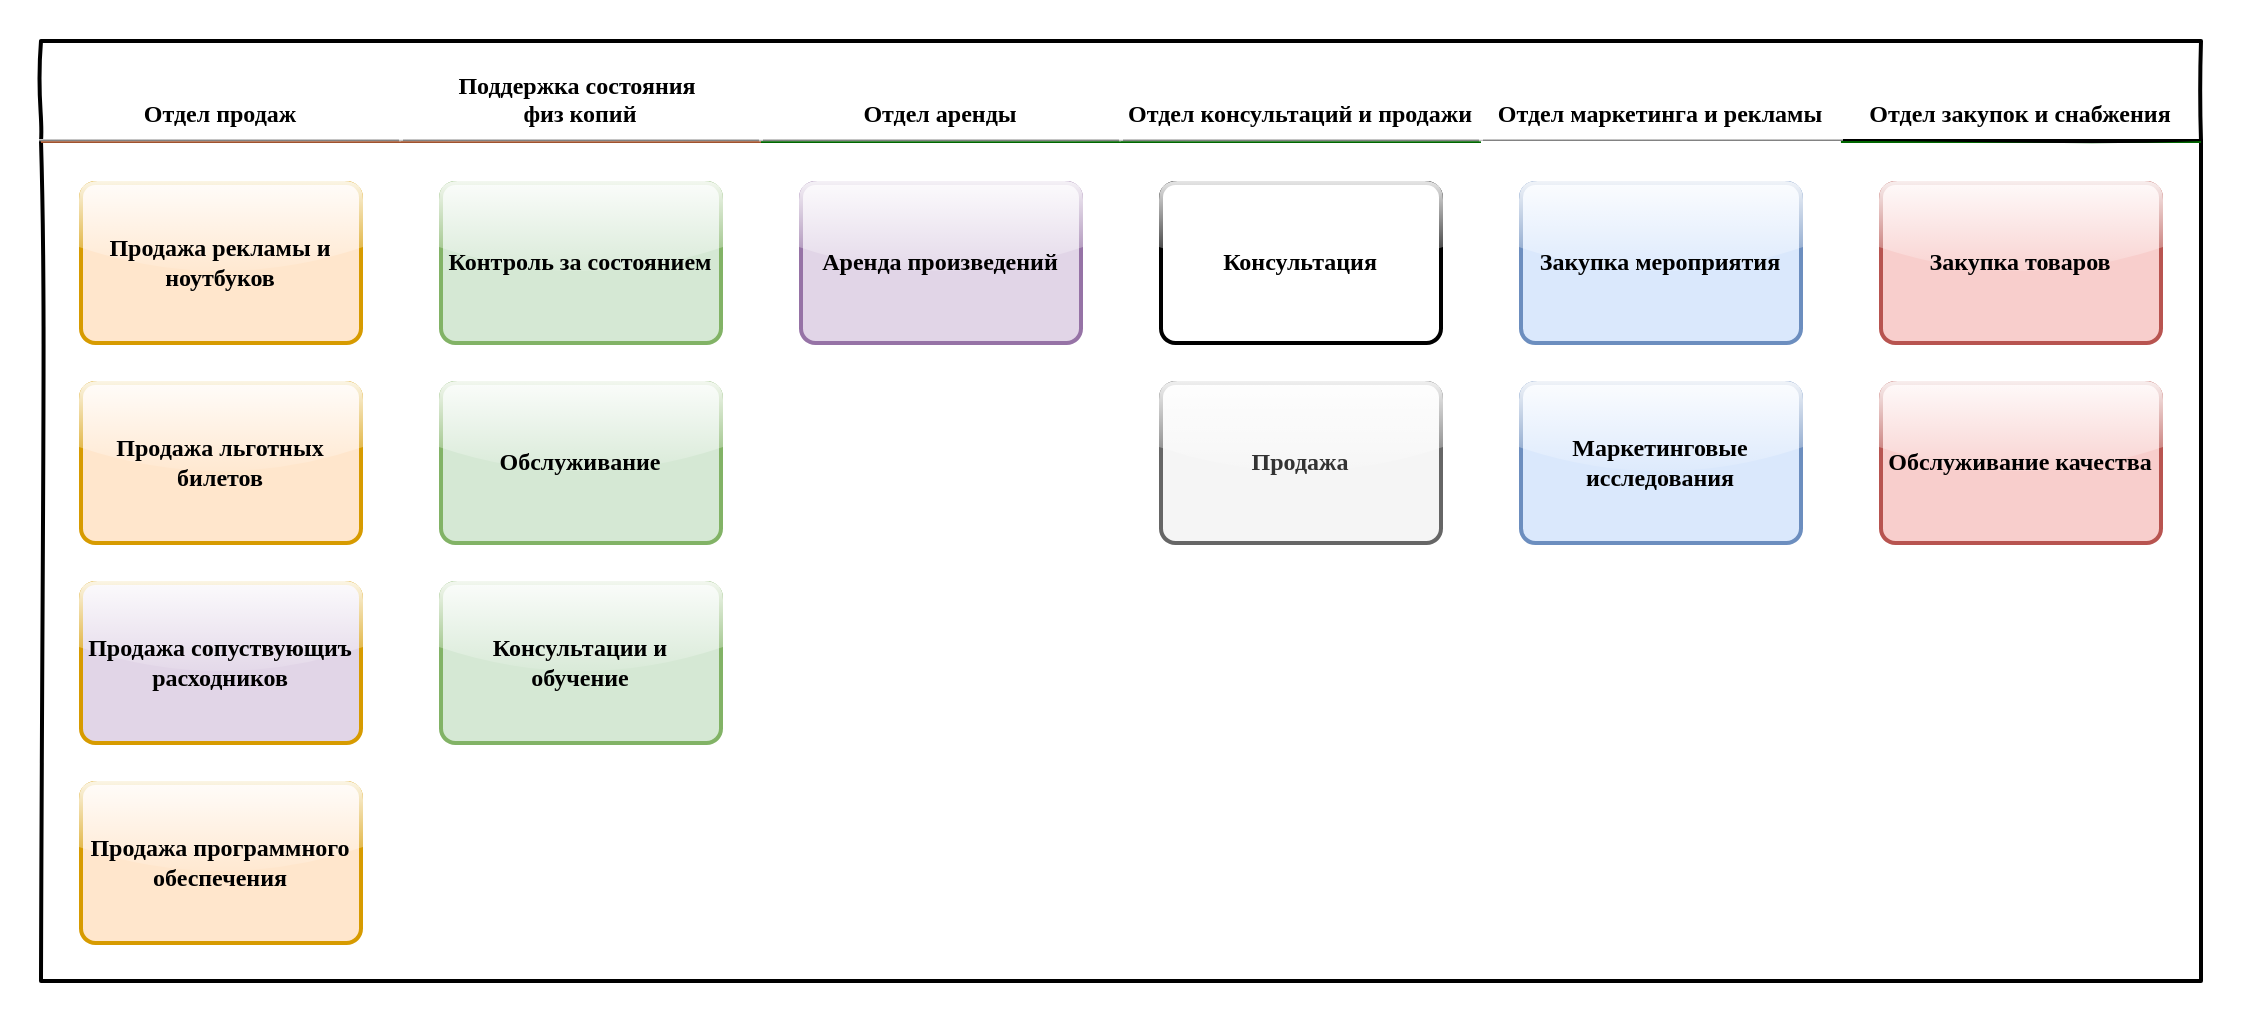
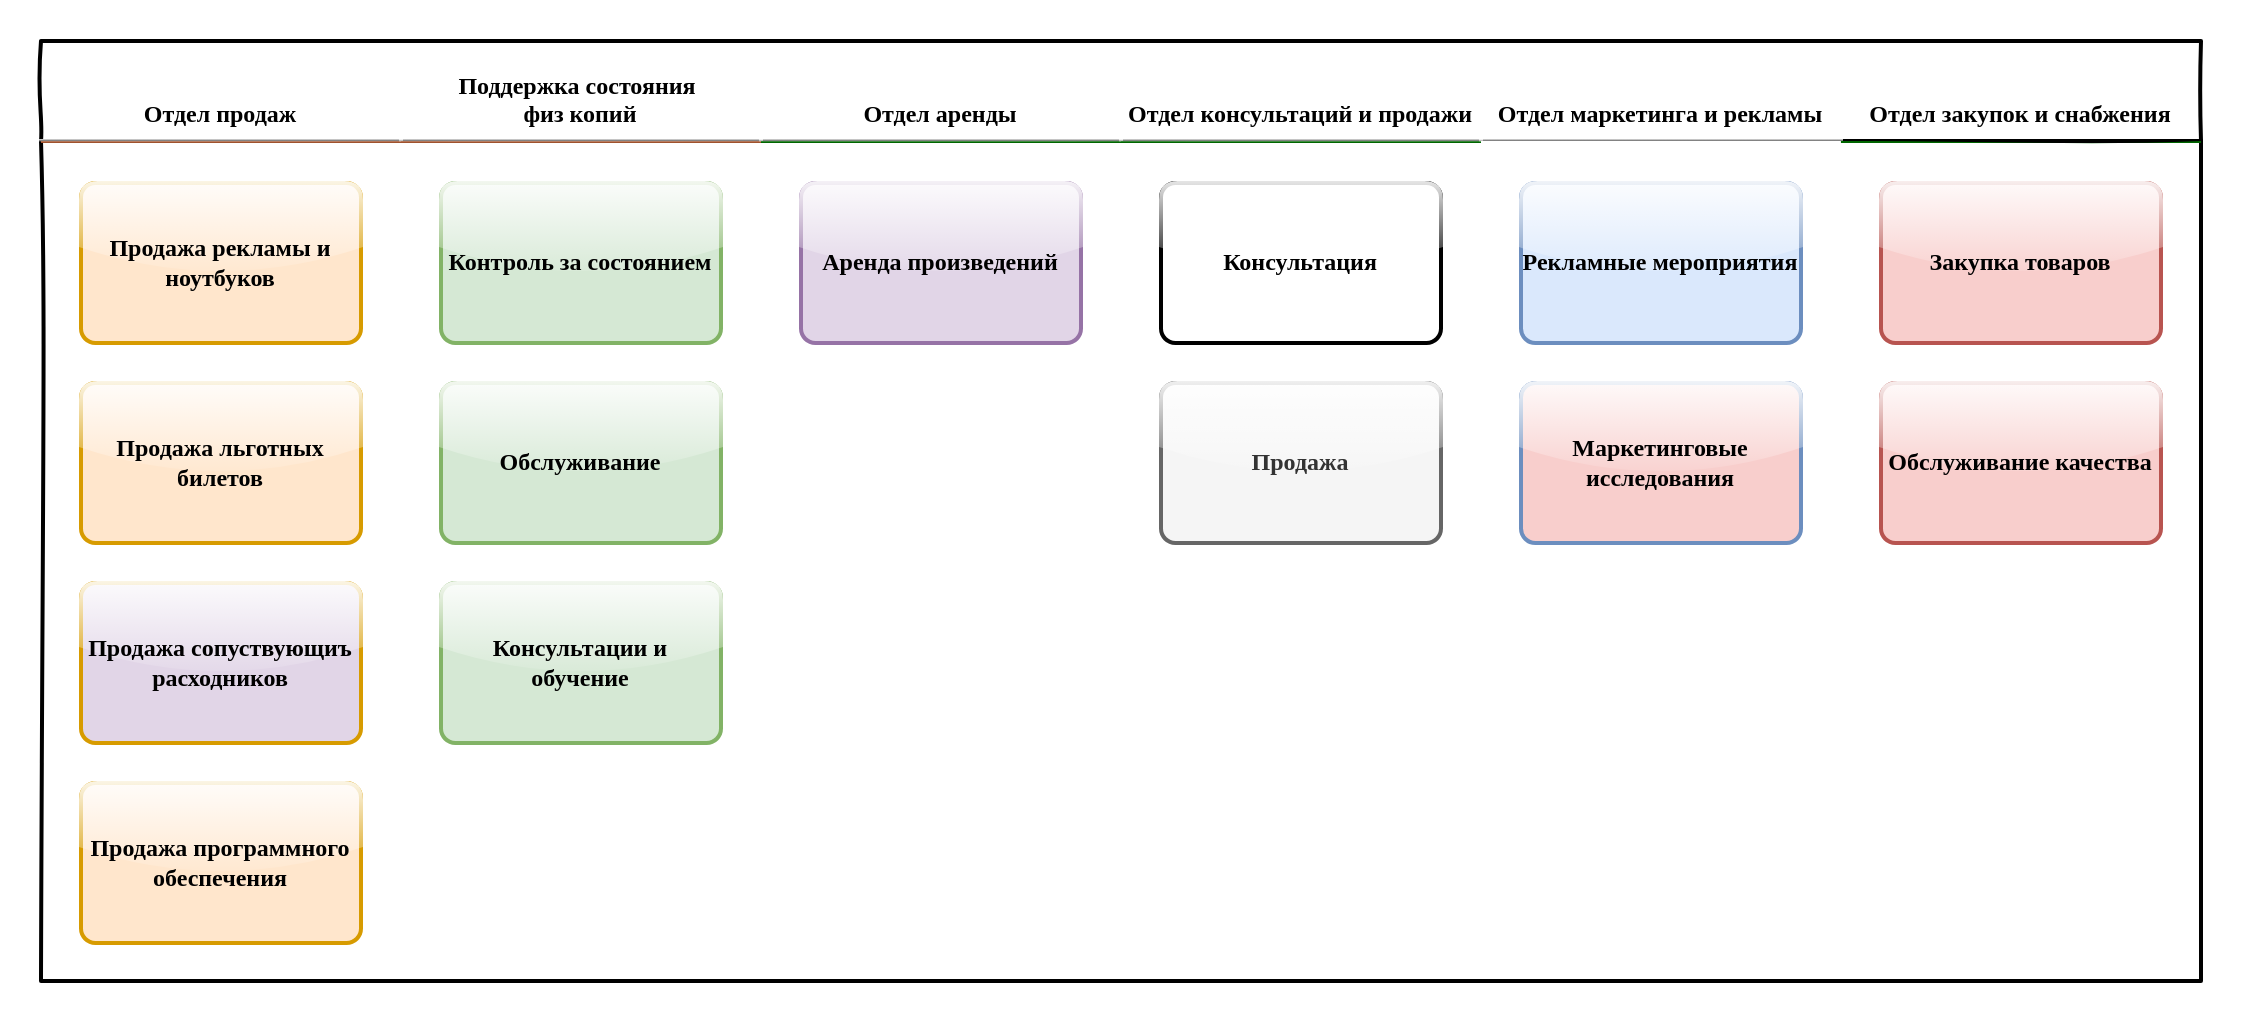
node "Закупка мероприятия": label "Закупка мероприятия" -> "Рекламные мероприятия"
node "Маркетинговые исследования": fillcolor #dae8fc -> #f8cecc
